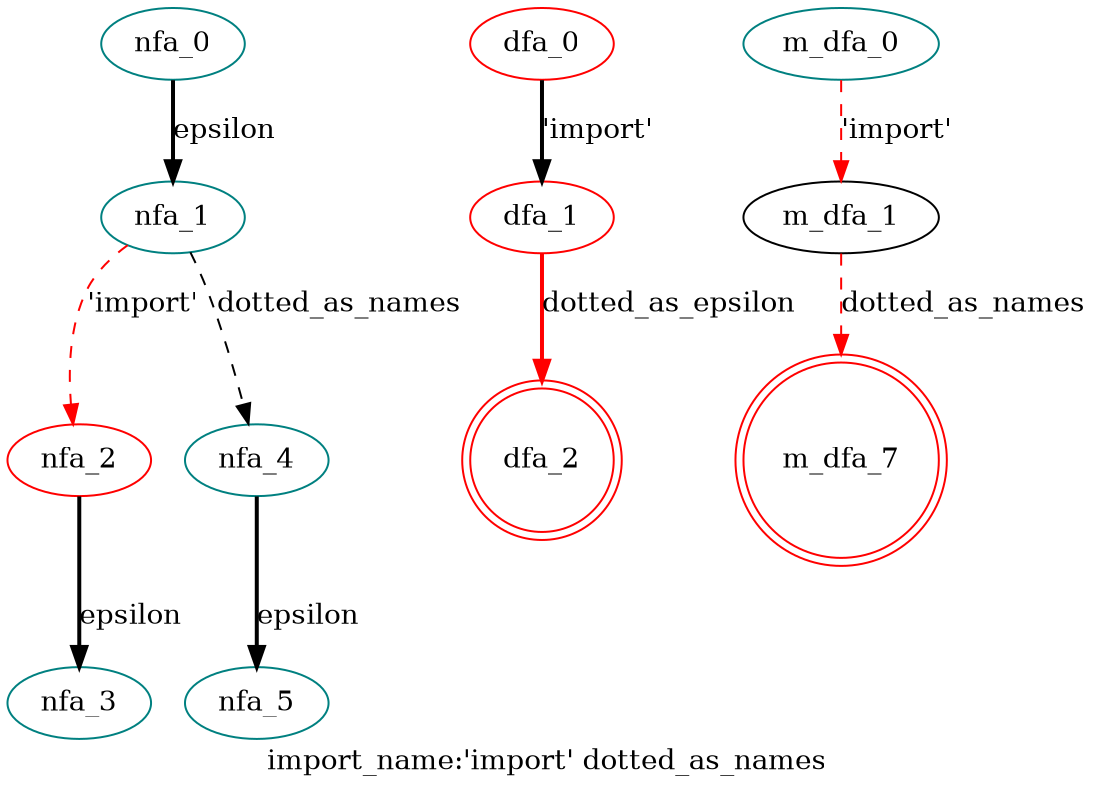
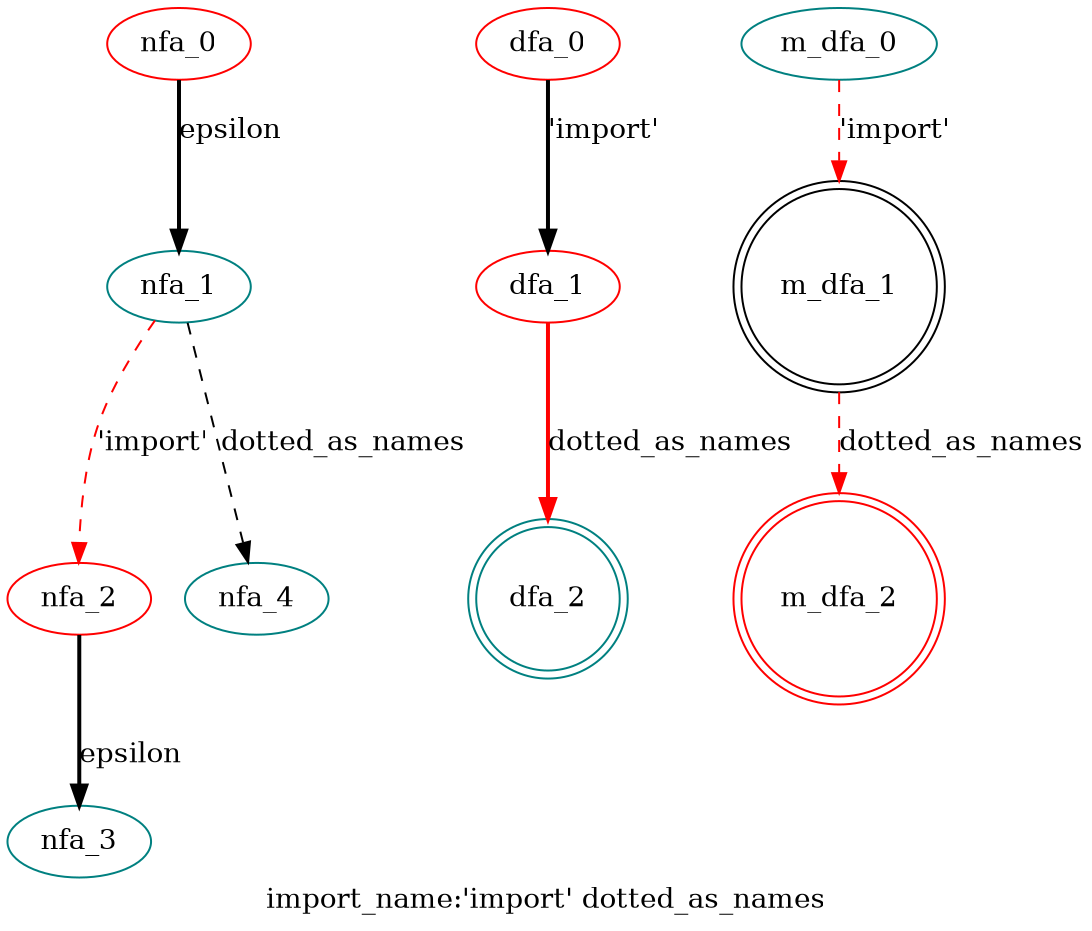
node "nfa_0": color teal -> red
node "m_dfa_1": shape ellipse -> doublecircle
edge "dfa_1" -> "dfa_2": label "dotted_as_epsilon" -> "dotted_as_names"
node "dfa_2": color red -> teal
node "m_dfa_7": label "m_dfa_7" -> "m_dfa_2"
node "nfa_5": removed
